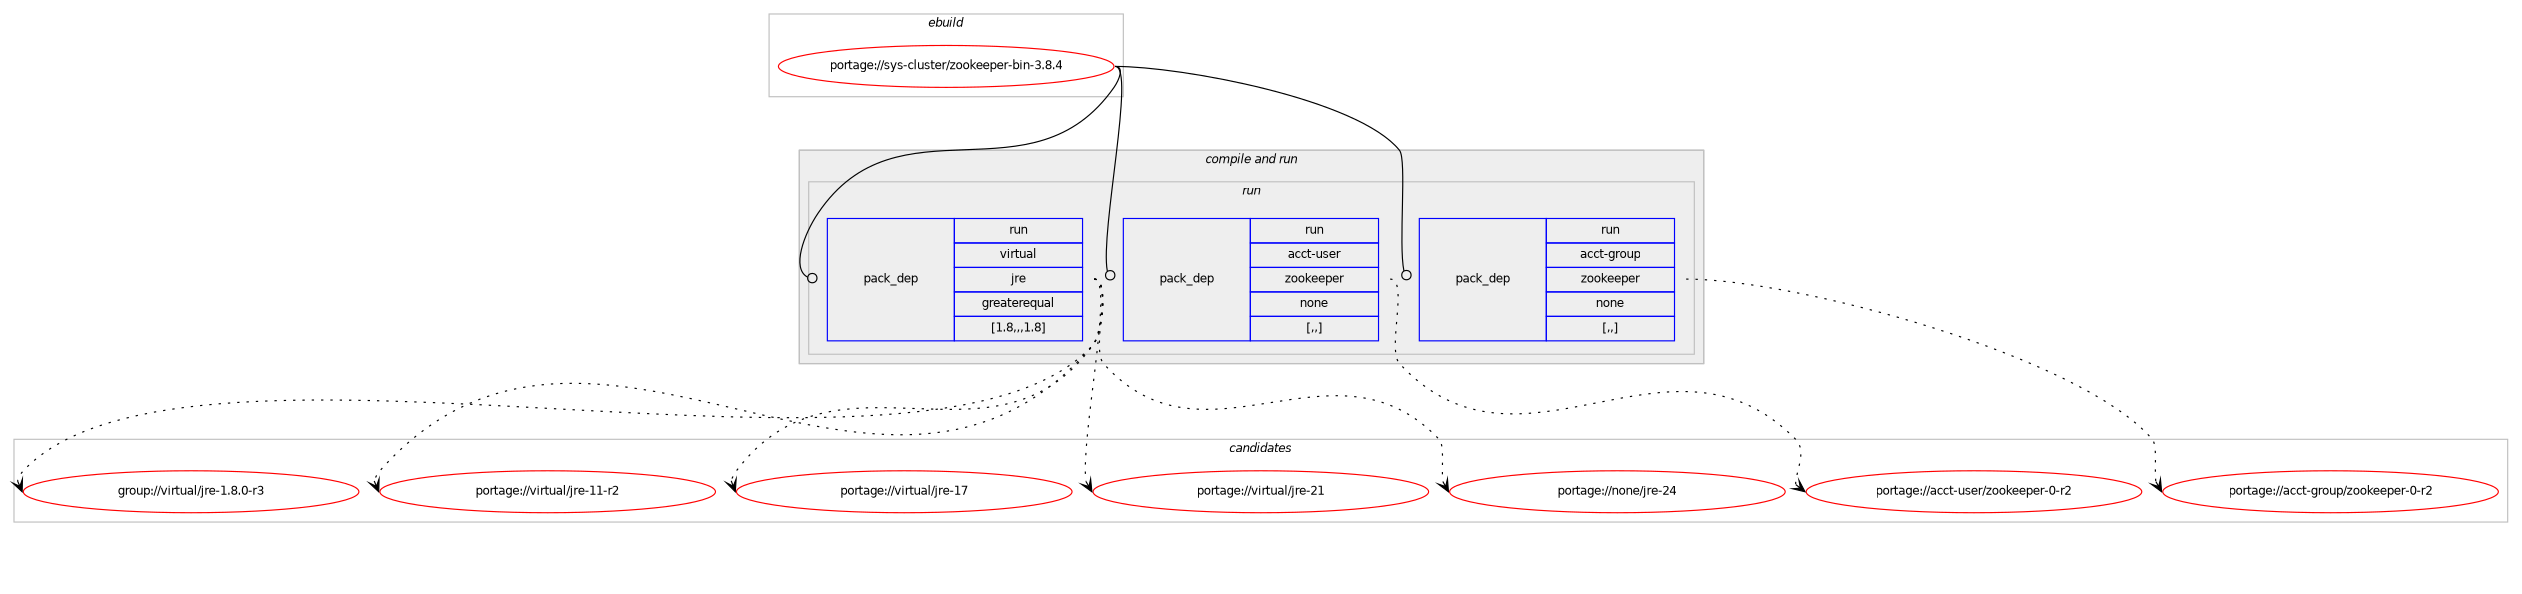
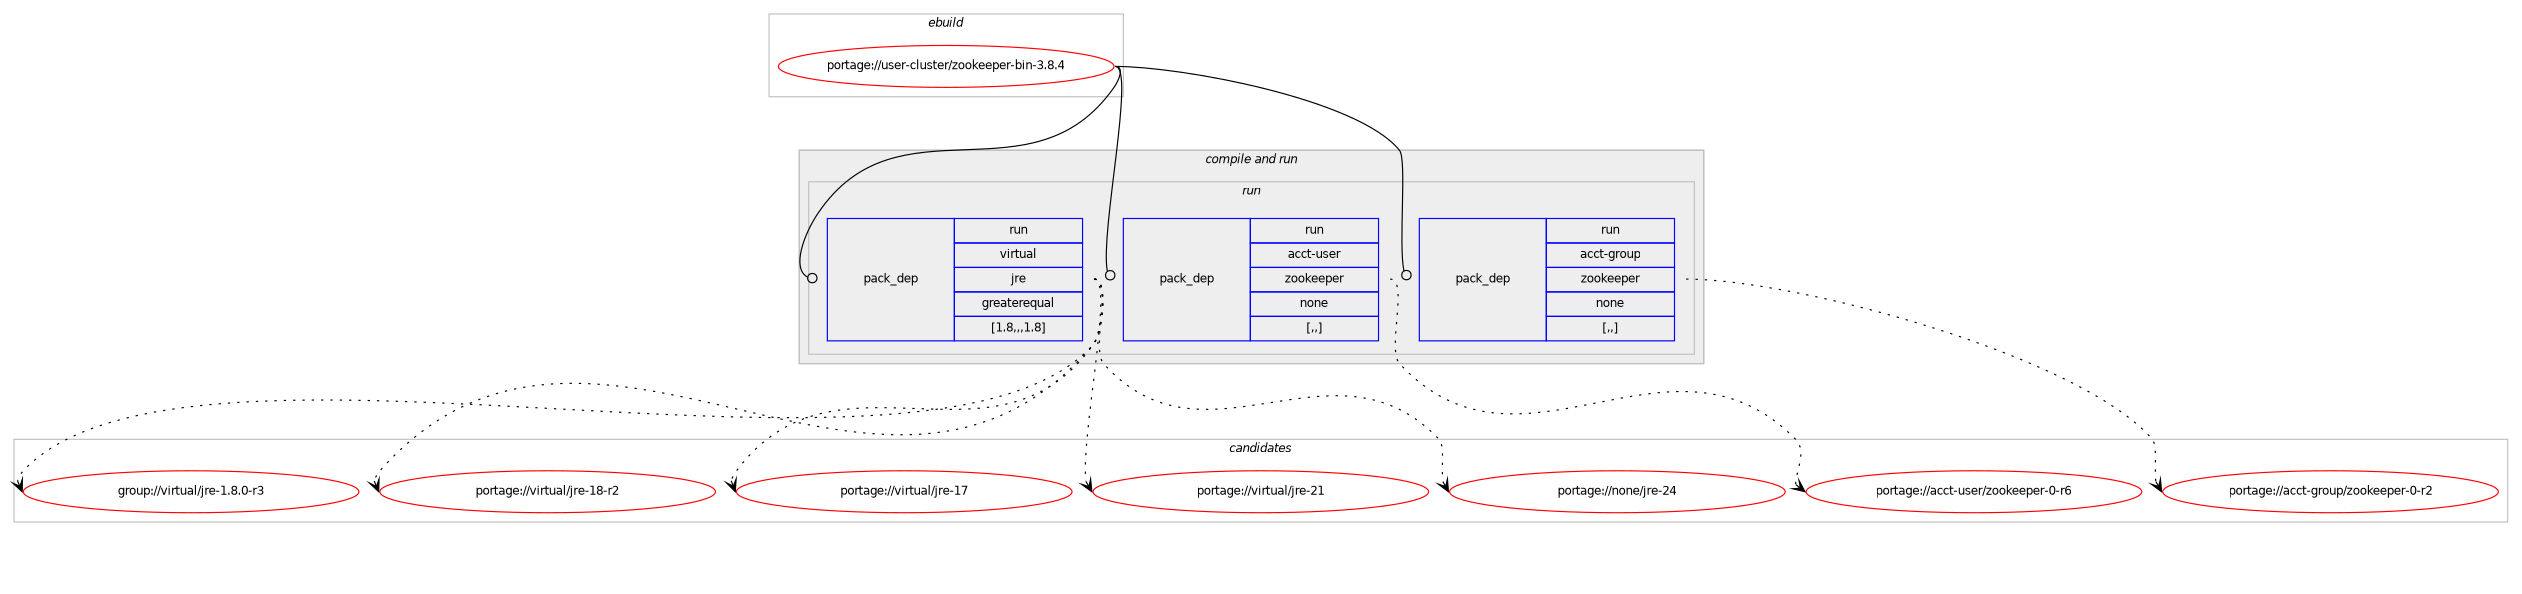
node "portage://sys-cluster/zookeeper-bin-3.8.4": label "portage://sys-cluster/zookeeper-bin-3.8.4" -> "portage://user-cluster/zookeeper-bin-3.8.4"
node "portage://virtual/jre-11-r2": label "portage://virtual/jre-11-r2" -> "portage://virtual/jre-18-r2"
node "portage://acct-user/zookeeper-0-r2": label "portage://acct-user/zookeeper-0-r2" -> "portage://acct-user/zookeeper-0-r6"
